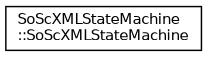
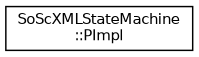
node "SoScXMLStateMachine ::SoScXMLStateMachine": label "SoScXMLStateMachine ::SoScXMLStateMachine" -> "SoScXMLStateMachine ::PImpl"
